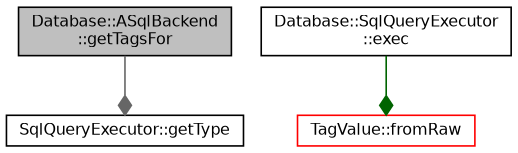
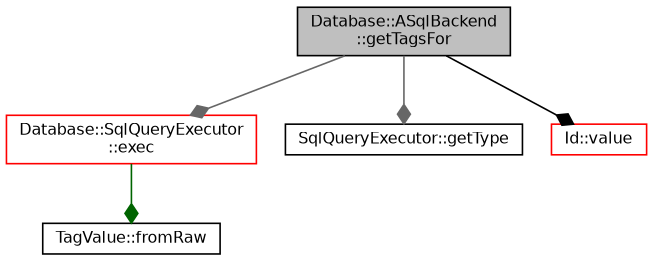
node "Database::SqlQueryExecutor ::exec": color black -> red
edge "Database::ASqlBackend ::getTagsFor" -> "Database::SqlQueryExecutor ::exec": added
node "TagValue::fromRaw": color red -> black
node "Id::value": added
